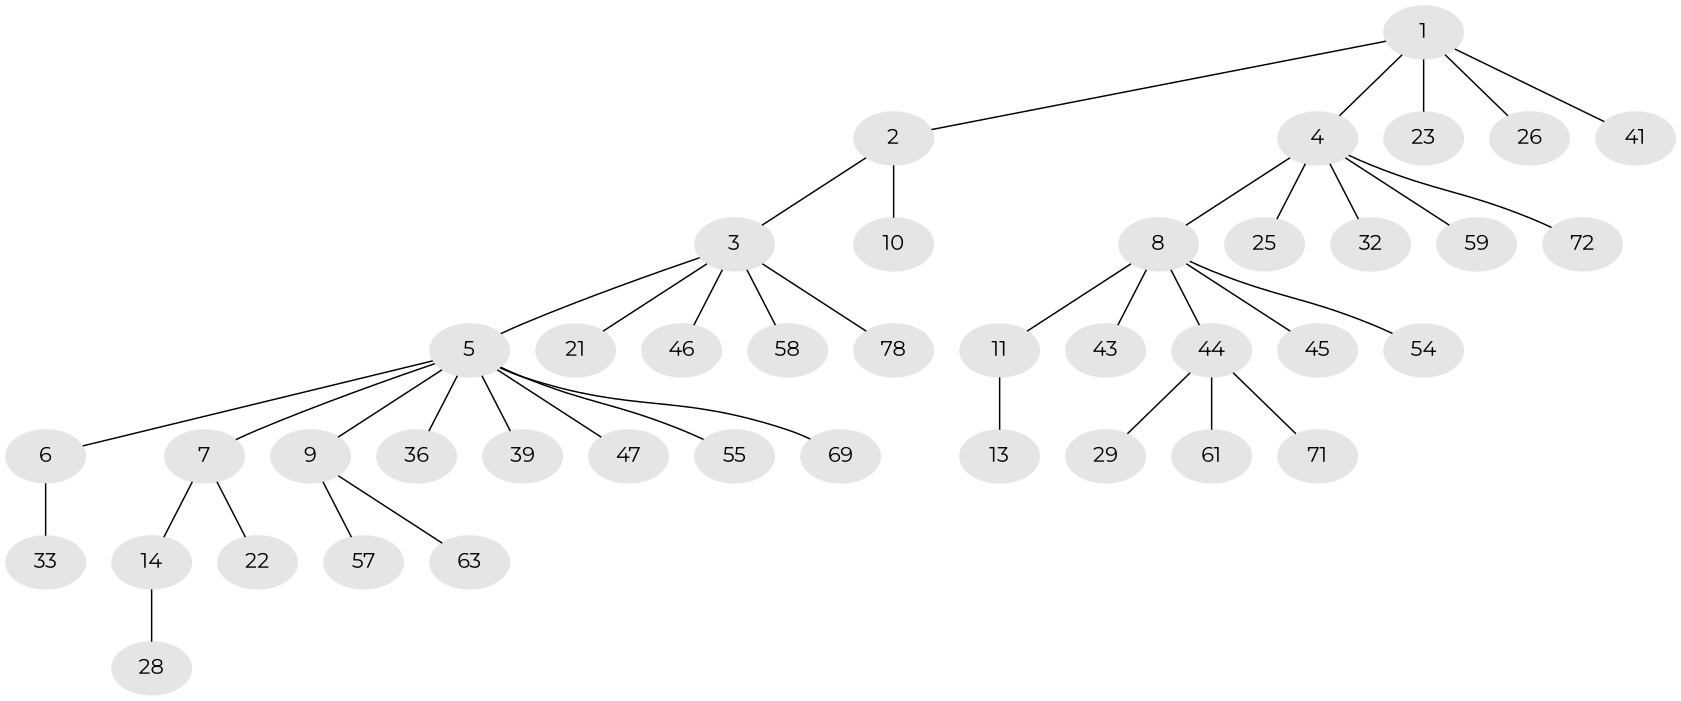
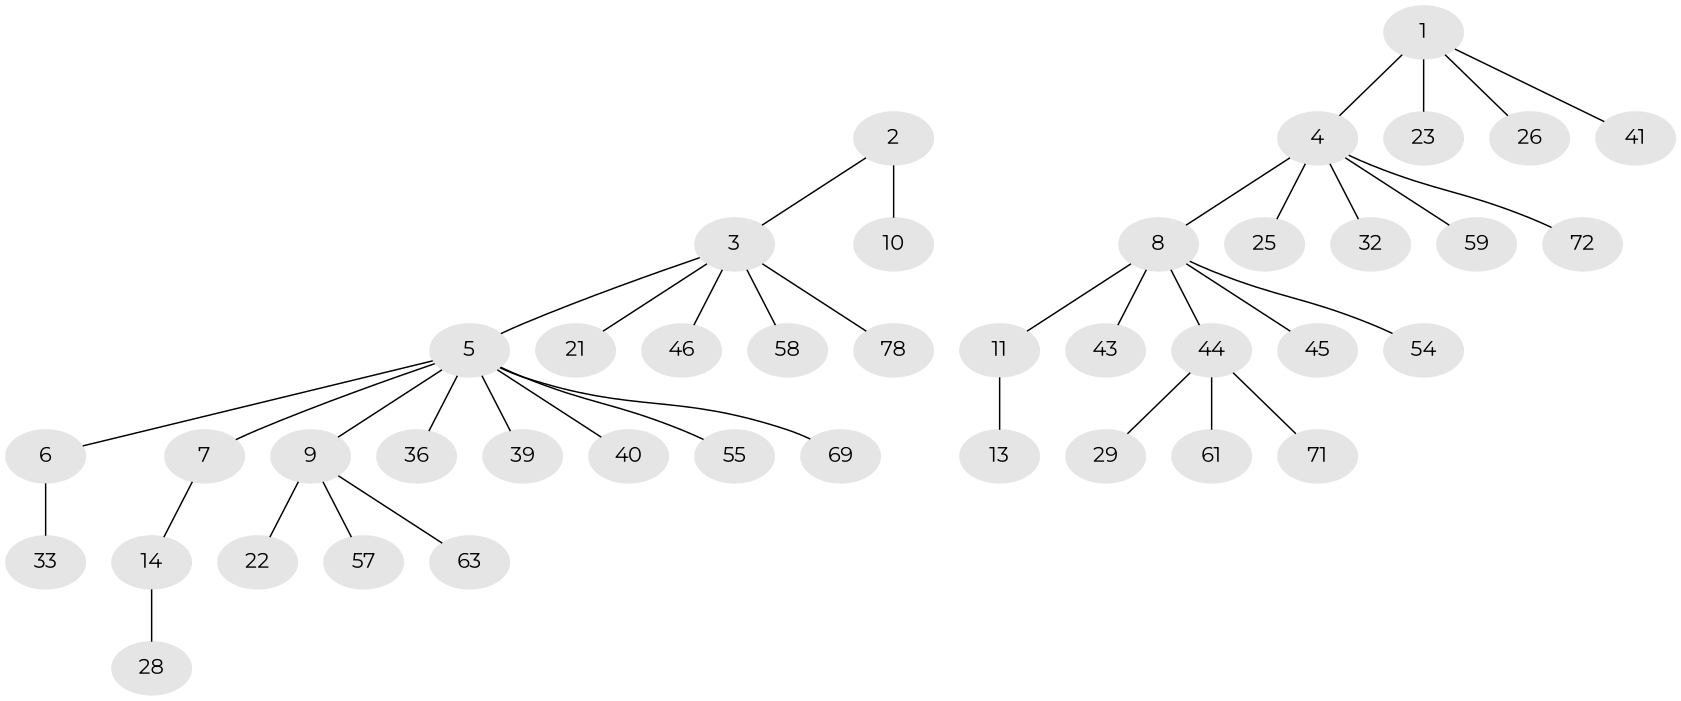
edge "1" -- "2": removed
node "47": label "47" -> "40"
edge "7" -- "22": now "9" -- "22"
